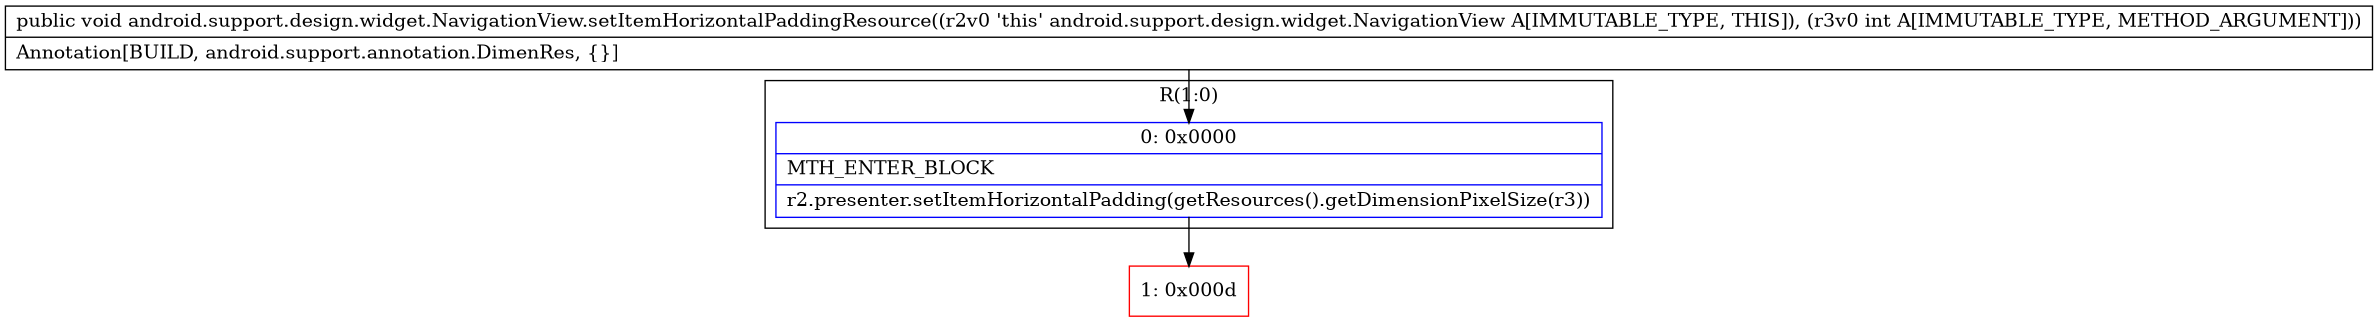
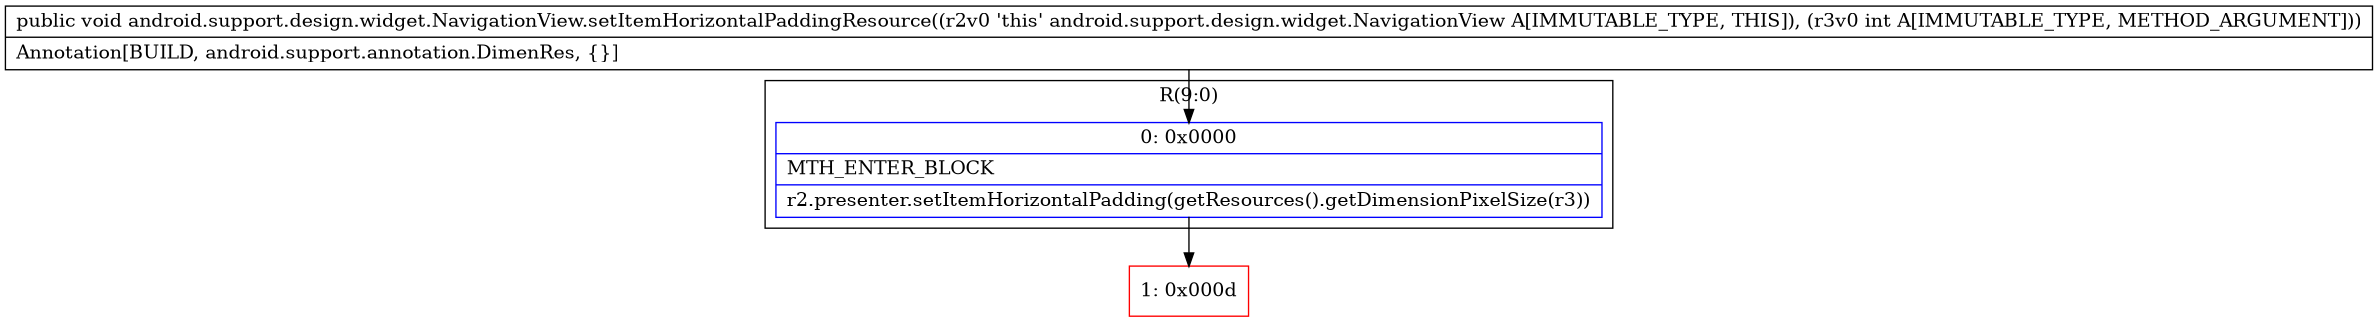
cluster "R(1:0)": label "R(1:0)" -> "R(9:0)"
